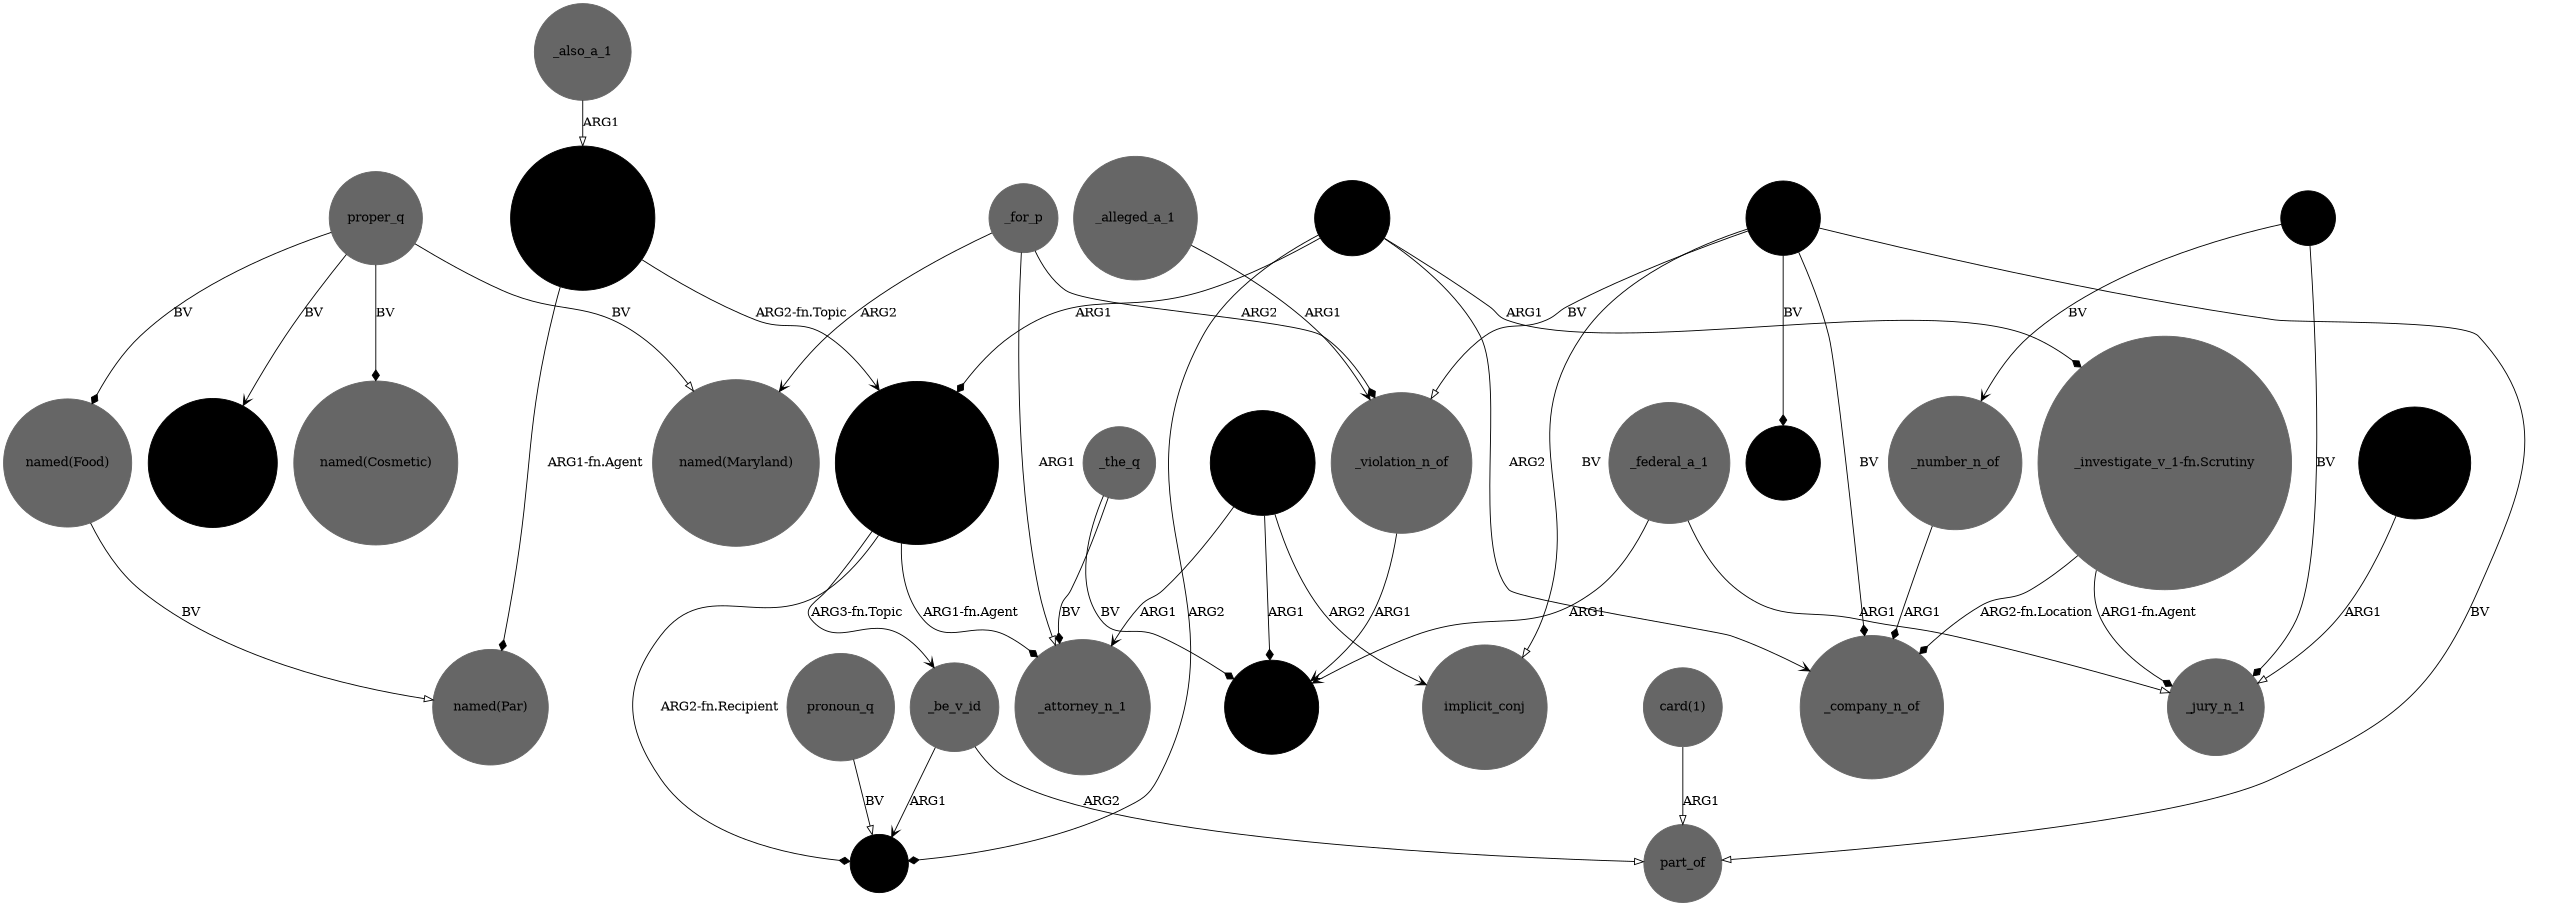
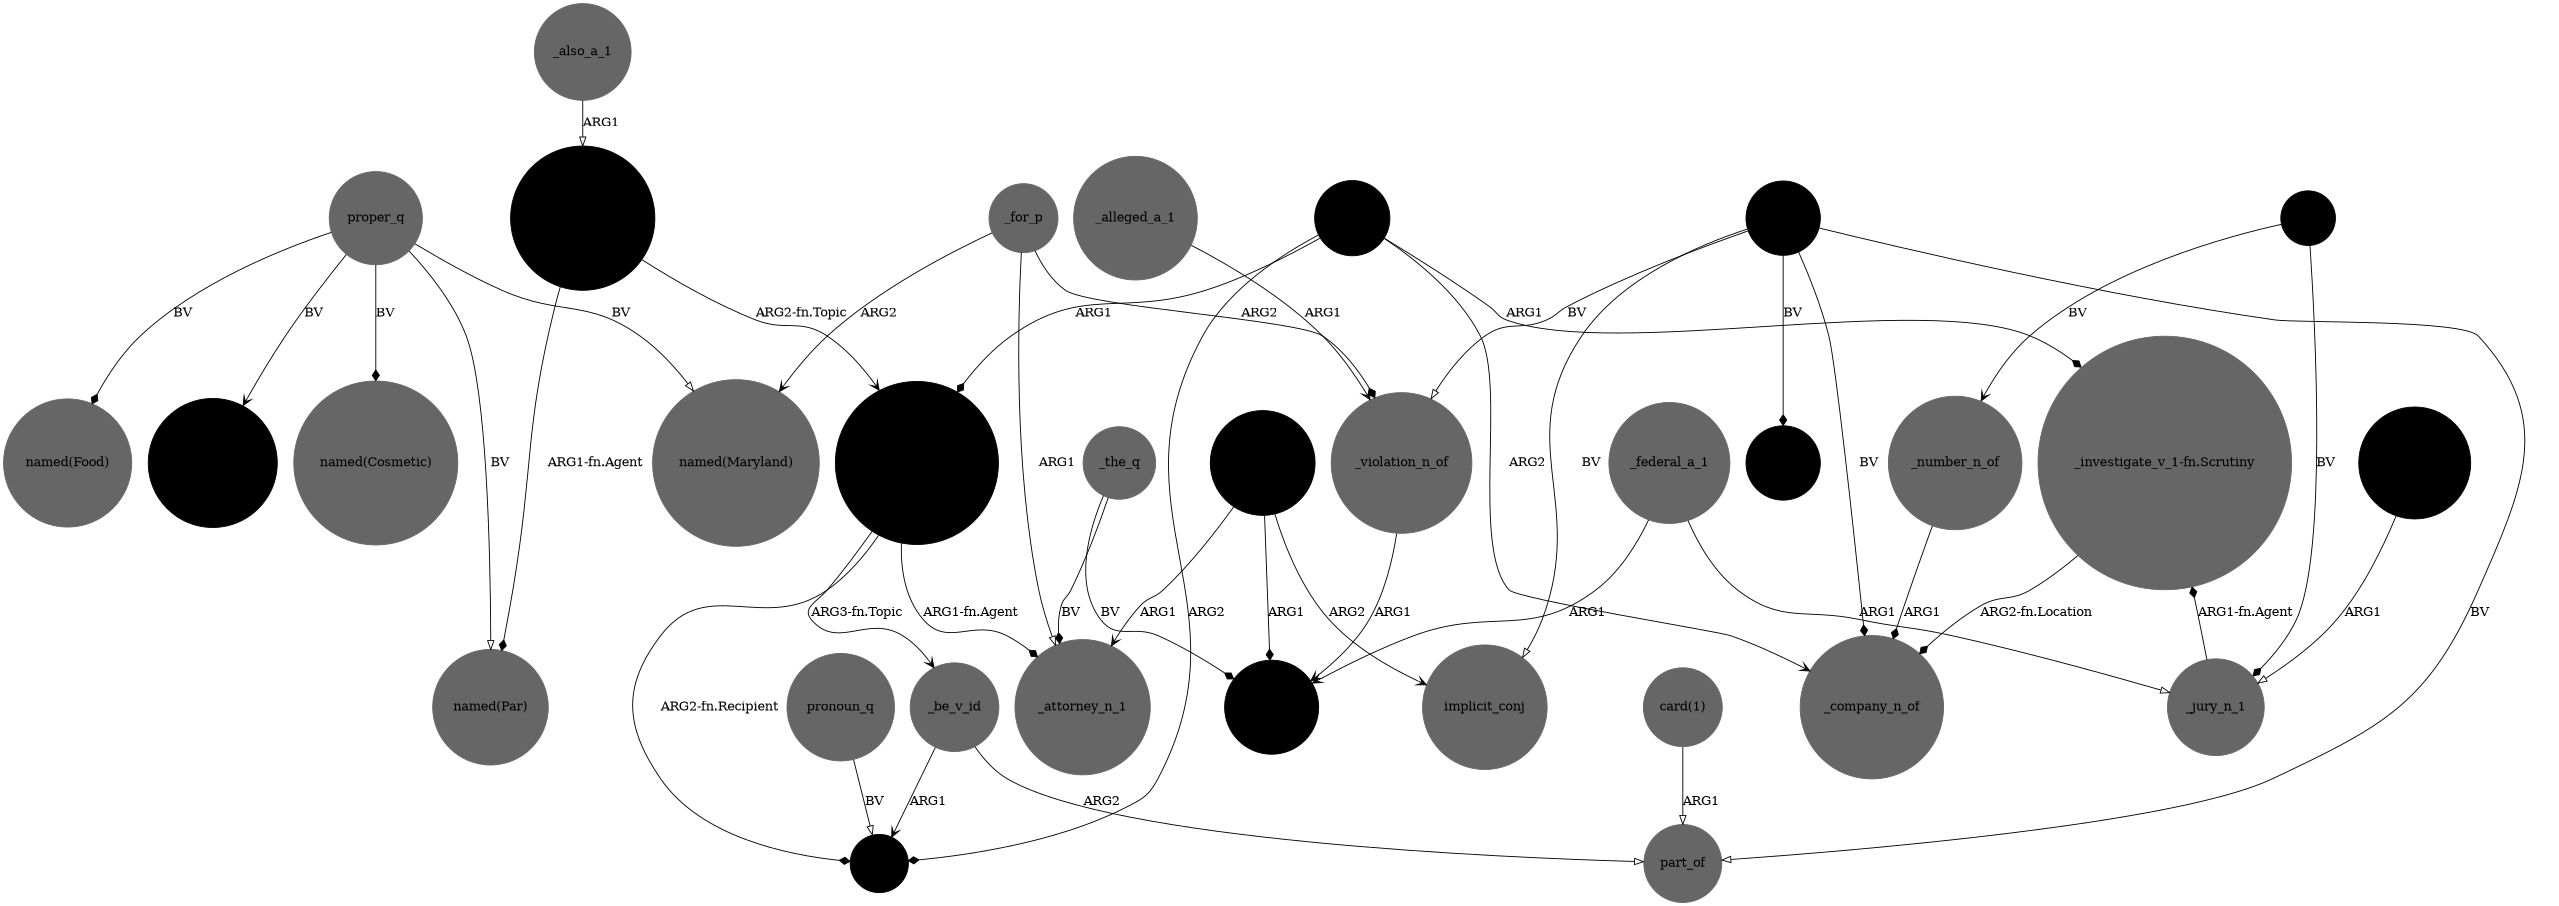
edge "_investigate_v_1-fn.Scrutiny" -> "_jury_n_1": reversed
edge "named(Food)" -> "named(Par)": now "proper_q" -> "named(Par)"
